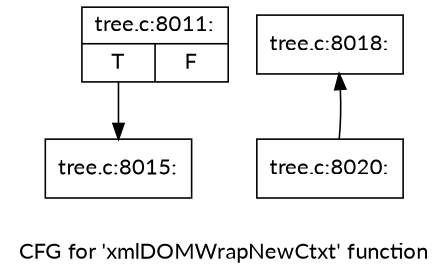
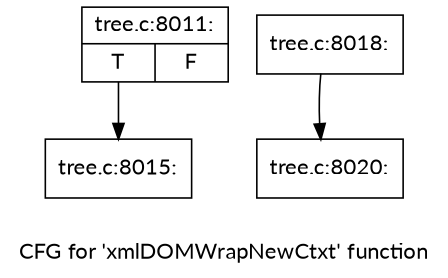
edge "tree.c:8020:" -> "tree.c:8018:": reversed
